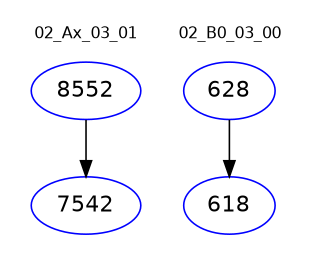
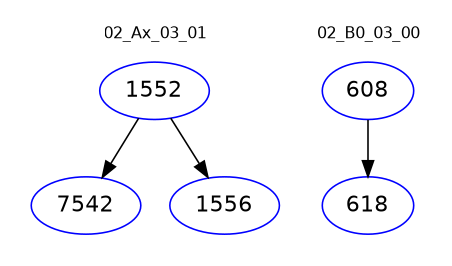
node "8552": label "8552" -> "1552"
node "628": label "628" -> "608"
node "1556": added
